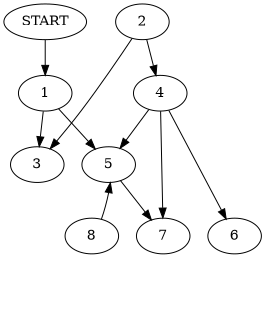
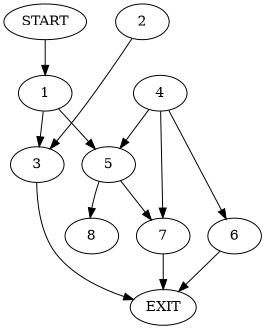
edge "2" -> "4": removed
edge "8" -> "5": reversed
node "EXIT": added
